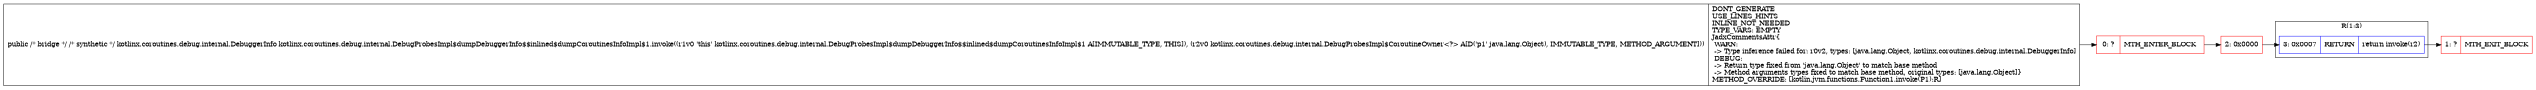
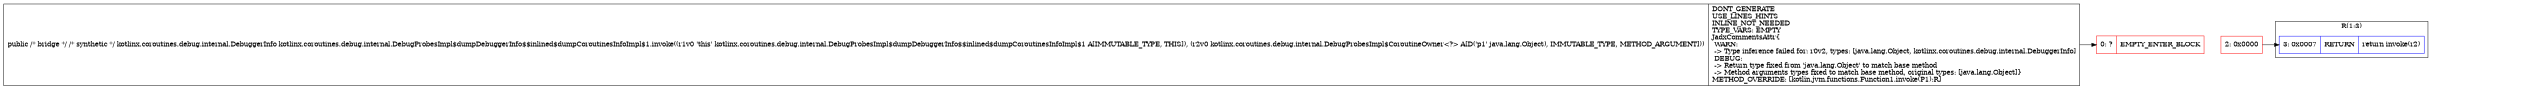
node "0: ?": text "MTH_ENTER_BLOCK" -> "EMPTY_ENTER_BLOCK"
edge "0: ?" -> "2: 0x0000": removed
node "1: ?": removed
